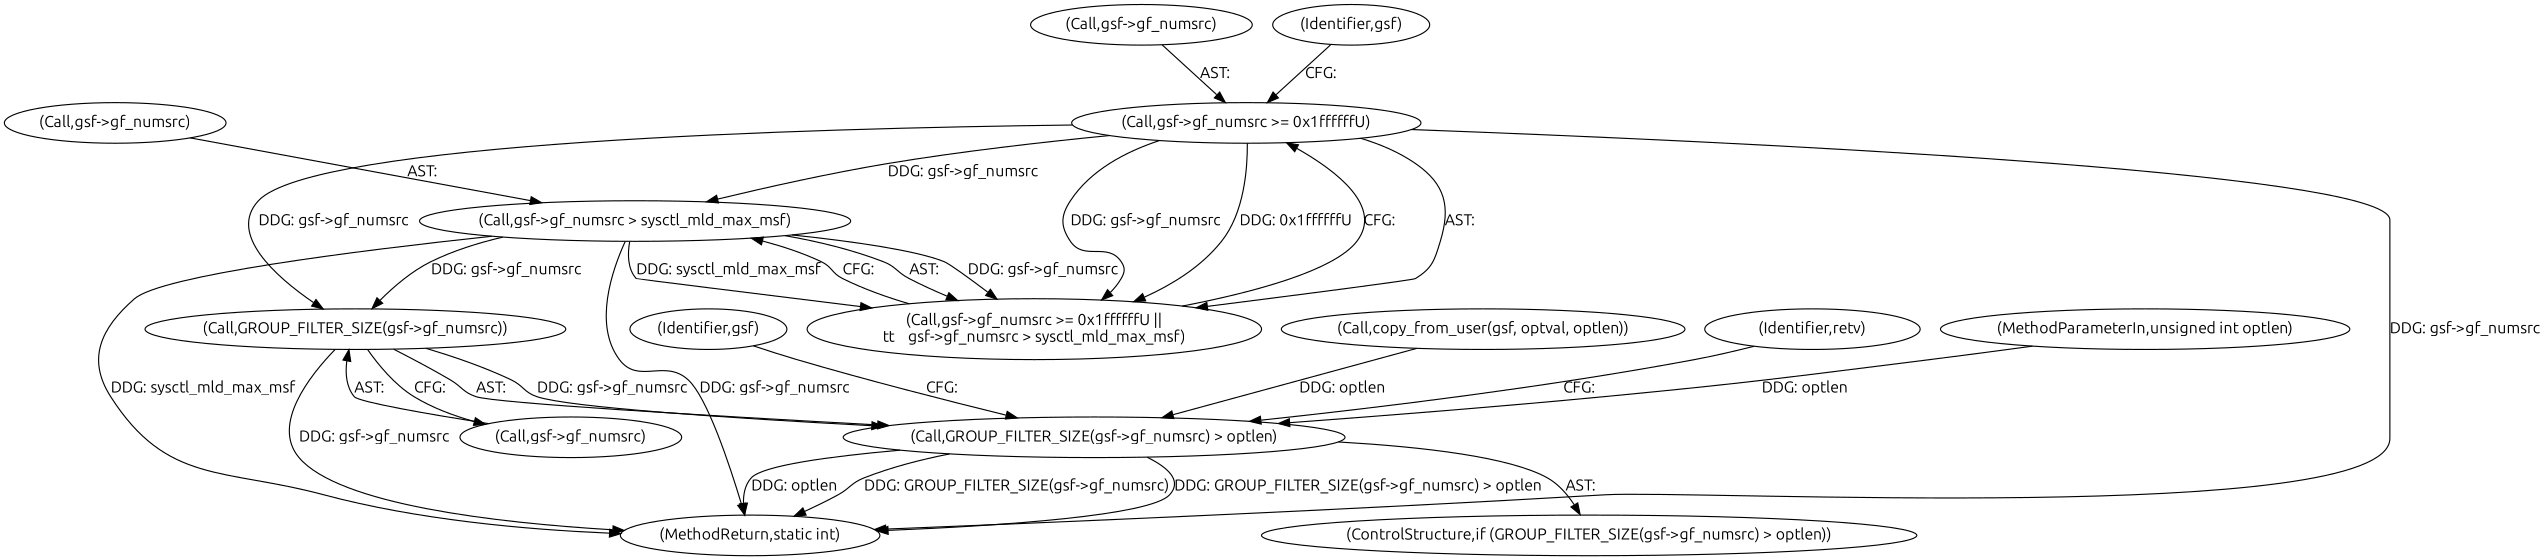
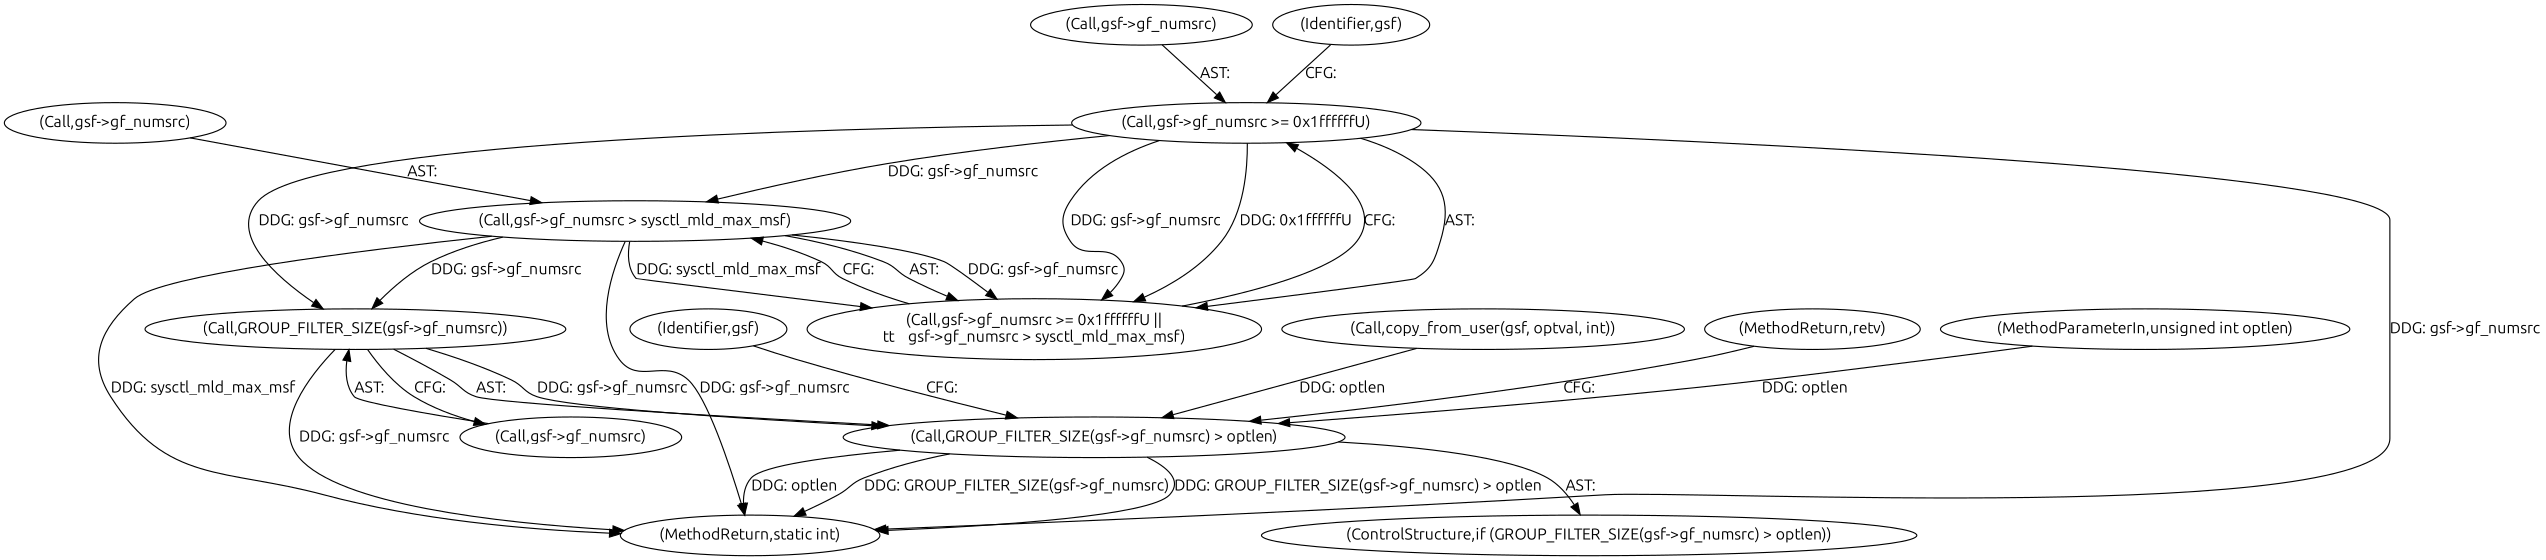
node "(Call,copy_from_user(gsf, optval, optlen))": label "(Call,copy_from_user(gsf, optval, optlen))" -> "(Call,copy_from_user(gsf, optval, int))"
node "(Identifier,retv)": label "(Identifier,retv)" -> "(MethodReturn,retv)"
